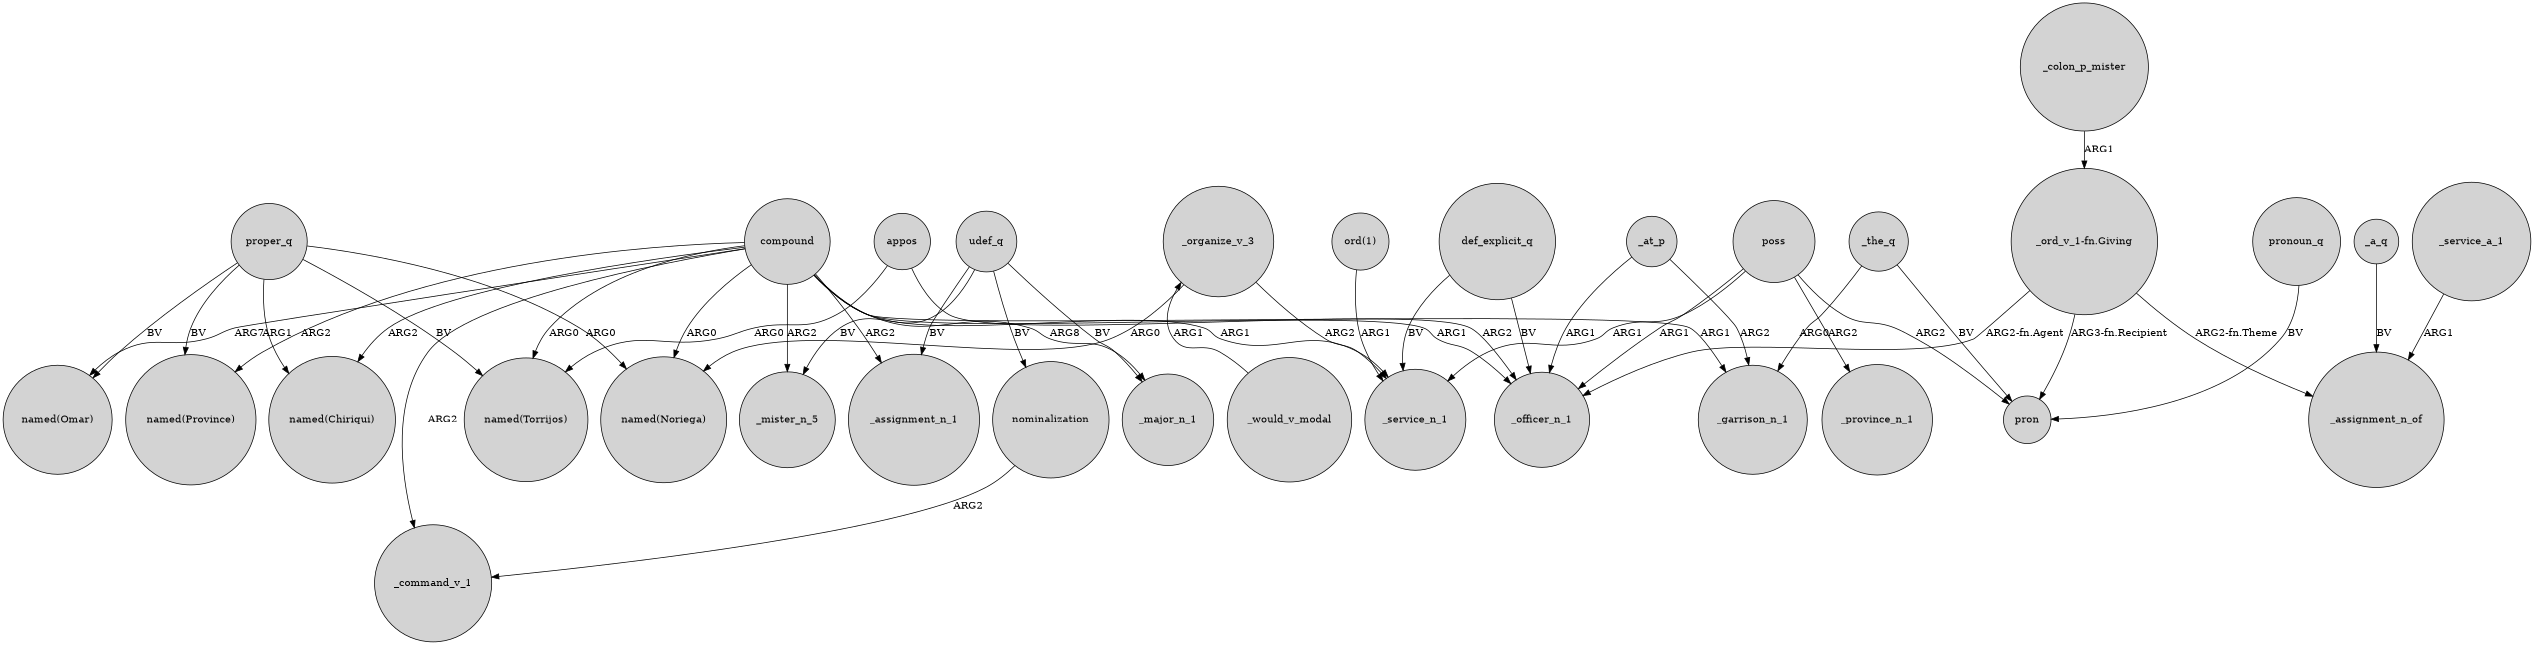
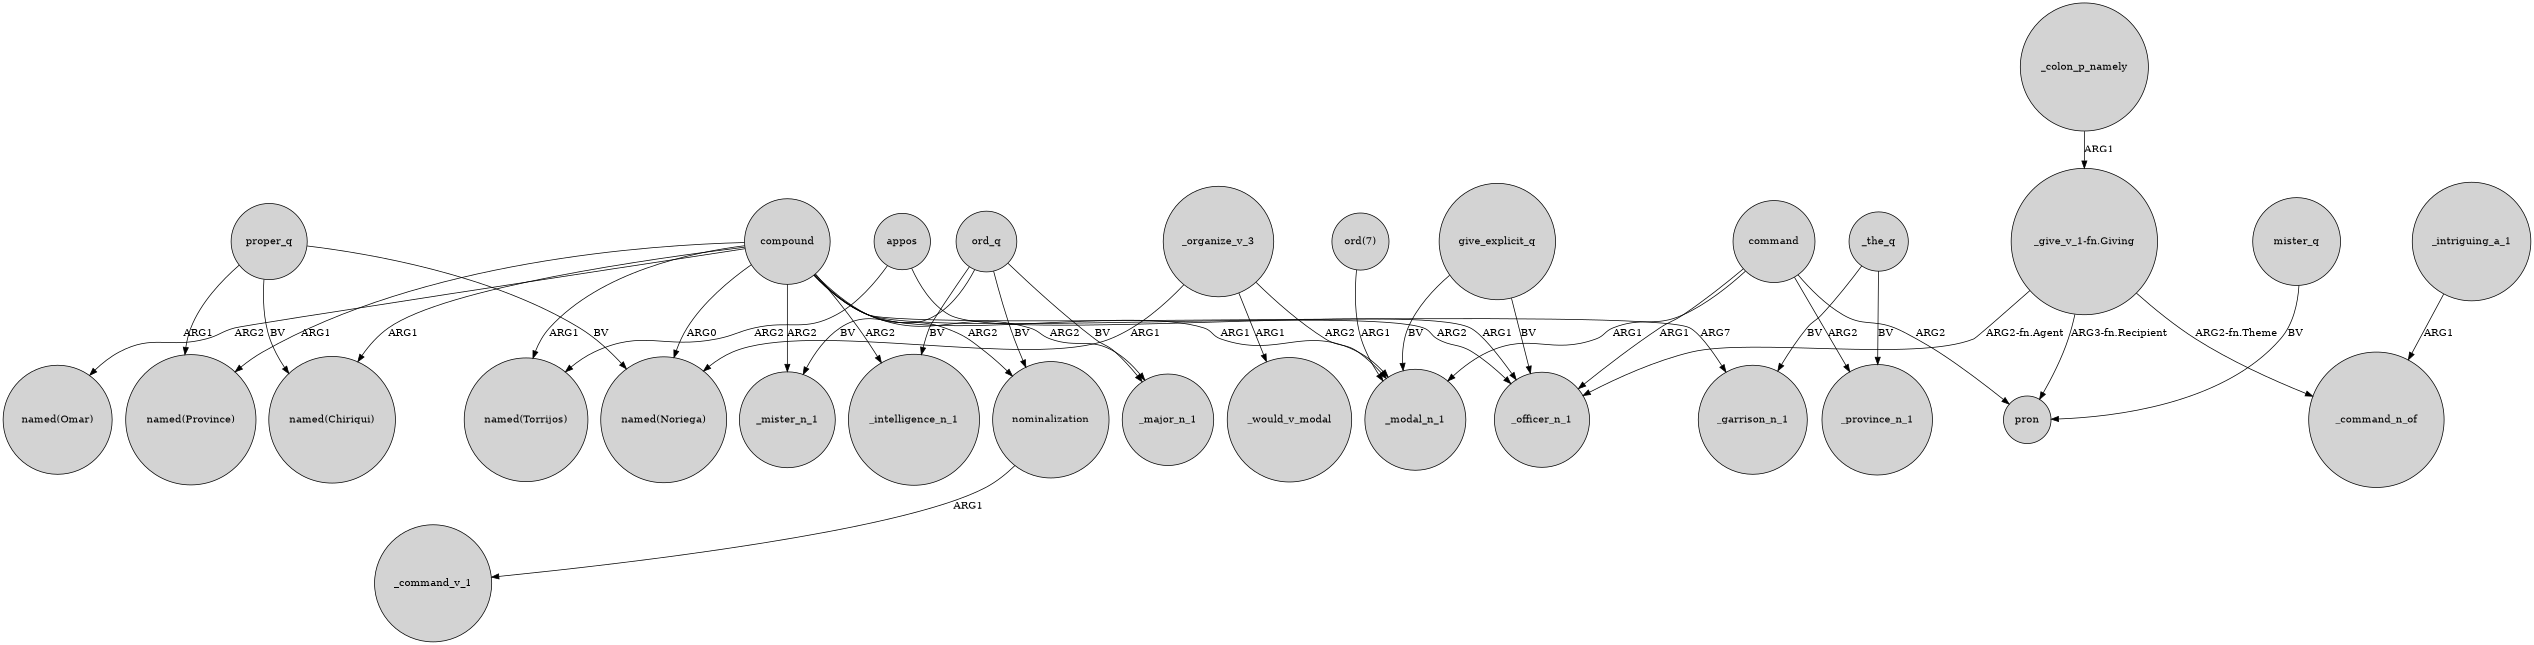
node "_colon_p_mister": label "_colon_p_mister" -> "_colon_p_namely"
node "udef_q": label "udef_q" -> "ord_q"
node "ord(1)": label "ord(1)" -> "ord(7)"
node "def_explicit_q": label "def_explicit_q" -> "give_explicit_q"
node "_at_p": removed
node "poss": label "poss" -> "command"
node "_ord_v_1-fn.Giving": label "_ord_v_1-fn.Giving" -> "_give_v_1-fn.Giving"
node "pronoun_q": label "pronoun_q" -> "mister_q"
node "_a_q": removed
node "_service_a_1": label "_service_a_1" -> "_intriguing_a_1"
edge "compound" -> "_command_v_1": now "compound" -> "nominalization"
edge "proper_q" -> "named(Torrijos)": removed, label "BV"
edge "proper_q" -> "named(Omar)": removed, label "BV"
edge "_the_q" -> "pron": now "_the_q" -> "_province_n_1"
edge "proper_q" -> "named(Province)": label "BV" -> "ARG1"
edge "compound" -> "named(Omar)": label "ARG7" -> "ARG2"
edge "proper_q" -> "named(Chiriqui)": label "ARG1" -> "BV"
edge "compound" -> "named(Province)": label "ARG2" -> "ARG1"
edge "compound" -> "named(Chiriqui)": label "ARG2" -> "ARG1"
edge "compound" -> "named(Torrijos)": label "ARG0" -> "ARG1"
edge "proper_q" -> "named(Noriega)": label "ARG0" -> "BV"
edge "appos" -> "named(Torrijos)": label "ARG0" -> "ARG2"
edge "compound" -> "_major_n_1": label "ARG8" -> "ARG2"
edge "_organize_v_3" -> "named(Noriega)": label "ARG0" -> "ARG1"
edge "compound" -> "_officer_n_1": label "ARG1" -> "ARG2"
edge "appos" -> "_officer_n_1": label "ARG2" -> "ARG1"
edge "compound" -> "_garrison_n_1": label "ARG1" -> "ARG7"
edge "_the_q" -> "_garrison_n_1": label "ARG0" -> "BV"
edge "_would_v_modal" -> "_organize_v_3": reversed
node "_mister_n_5": label "_mister_n_5" -> "_mister_n_1"
node "_assignment_n_1": label "_assignment_n_1" -> "_intelligence_n_1"
node "_service_n_1": label "_service_n_1" -> "_modal_n_1"
node "_assignment_n_of": label "_assignment_n_of" -> "_command_n_of"
edge "nominalization" -> "_command_v_1": label "ARG2" -> "ARG1"
